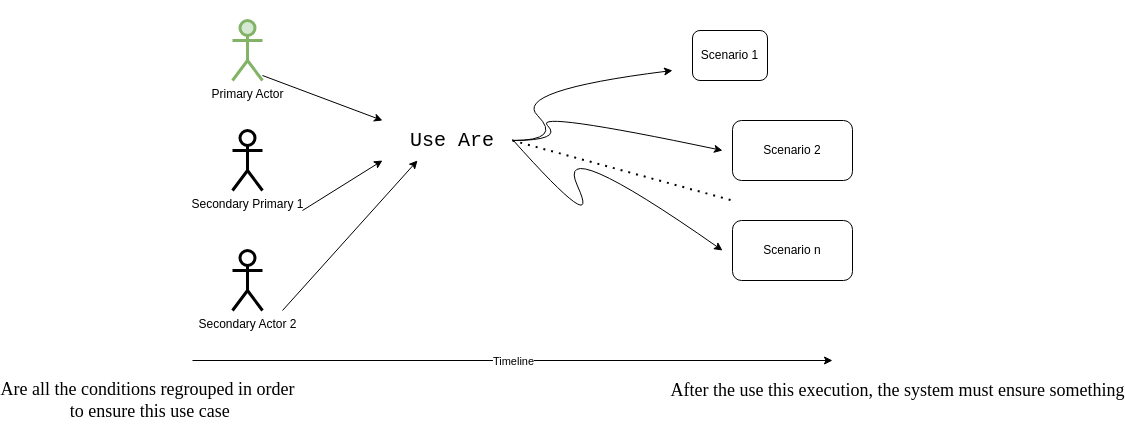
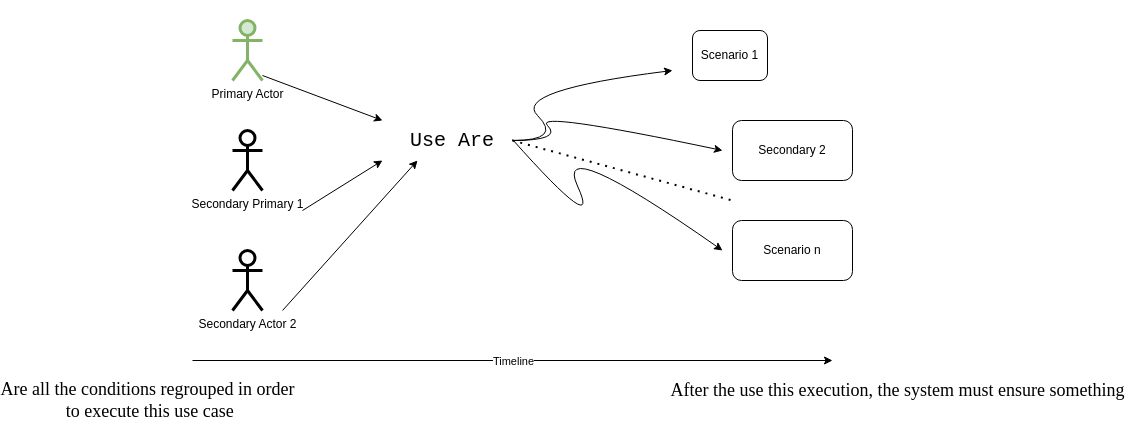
node "Scenario 2": label "Scenario 2" -> "Secondary 2"
node "Are all the conditions regrouped in order to ensure this use case": label "Are all the conditions regrouped in order to ensure this use case" -> "Are all the conditions regrouped in order to execute this use case"
